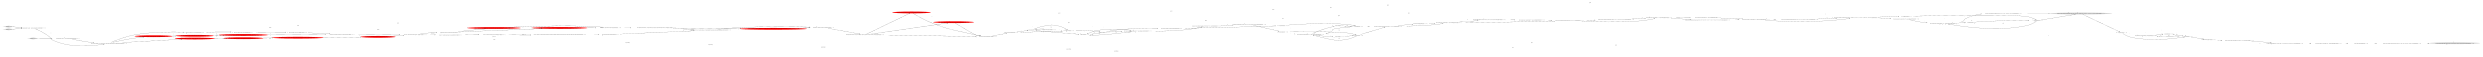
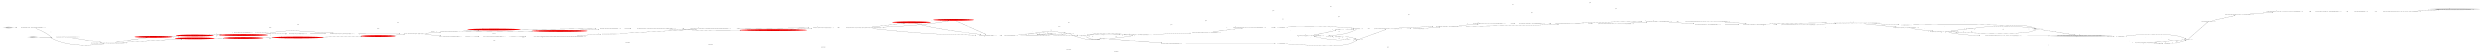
node "testJoin['0', '1', '0']": removed
node "KStream<Integer,String> stream1@@@7@@@['0', '0', '1']": removed
